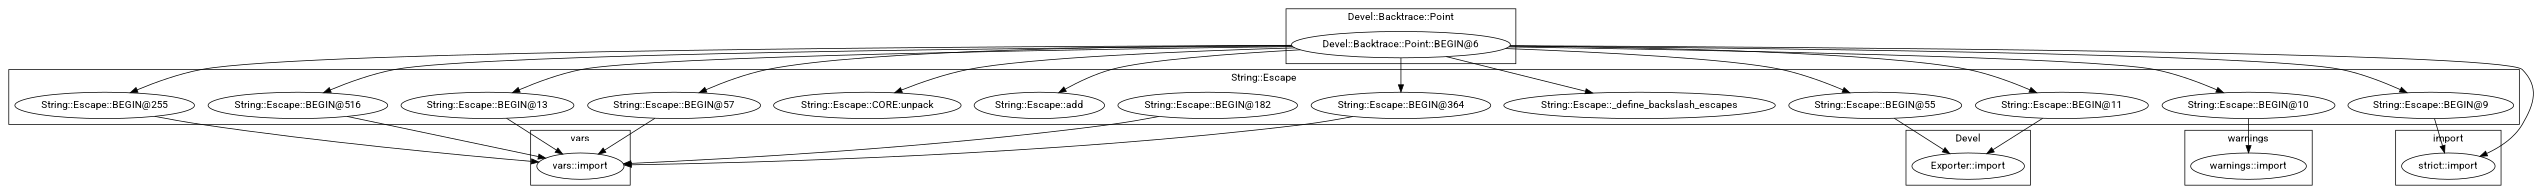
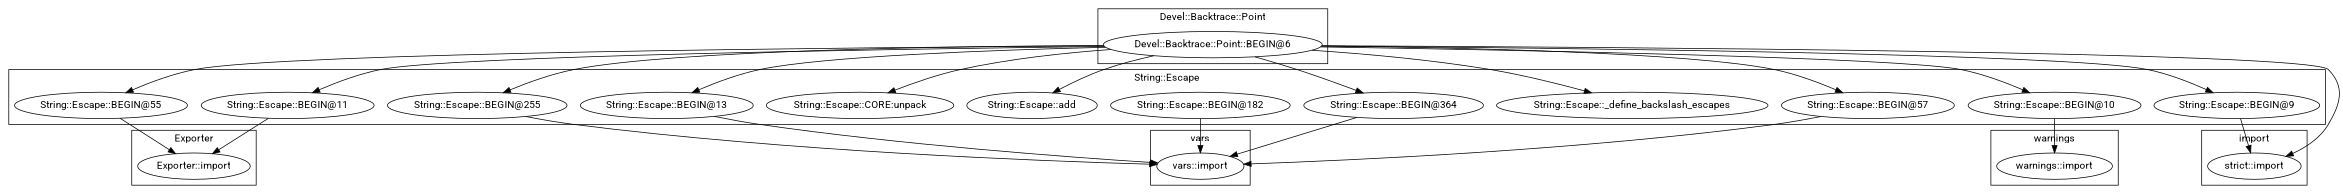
node "String::Escape::BEGIN@516": removed
cluster "Devel": label "Devel" -> "Exporter"
